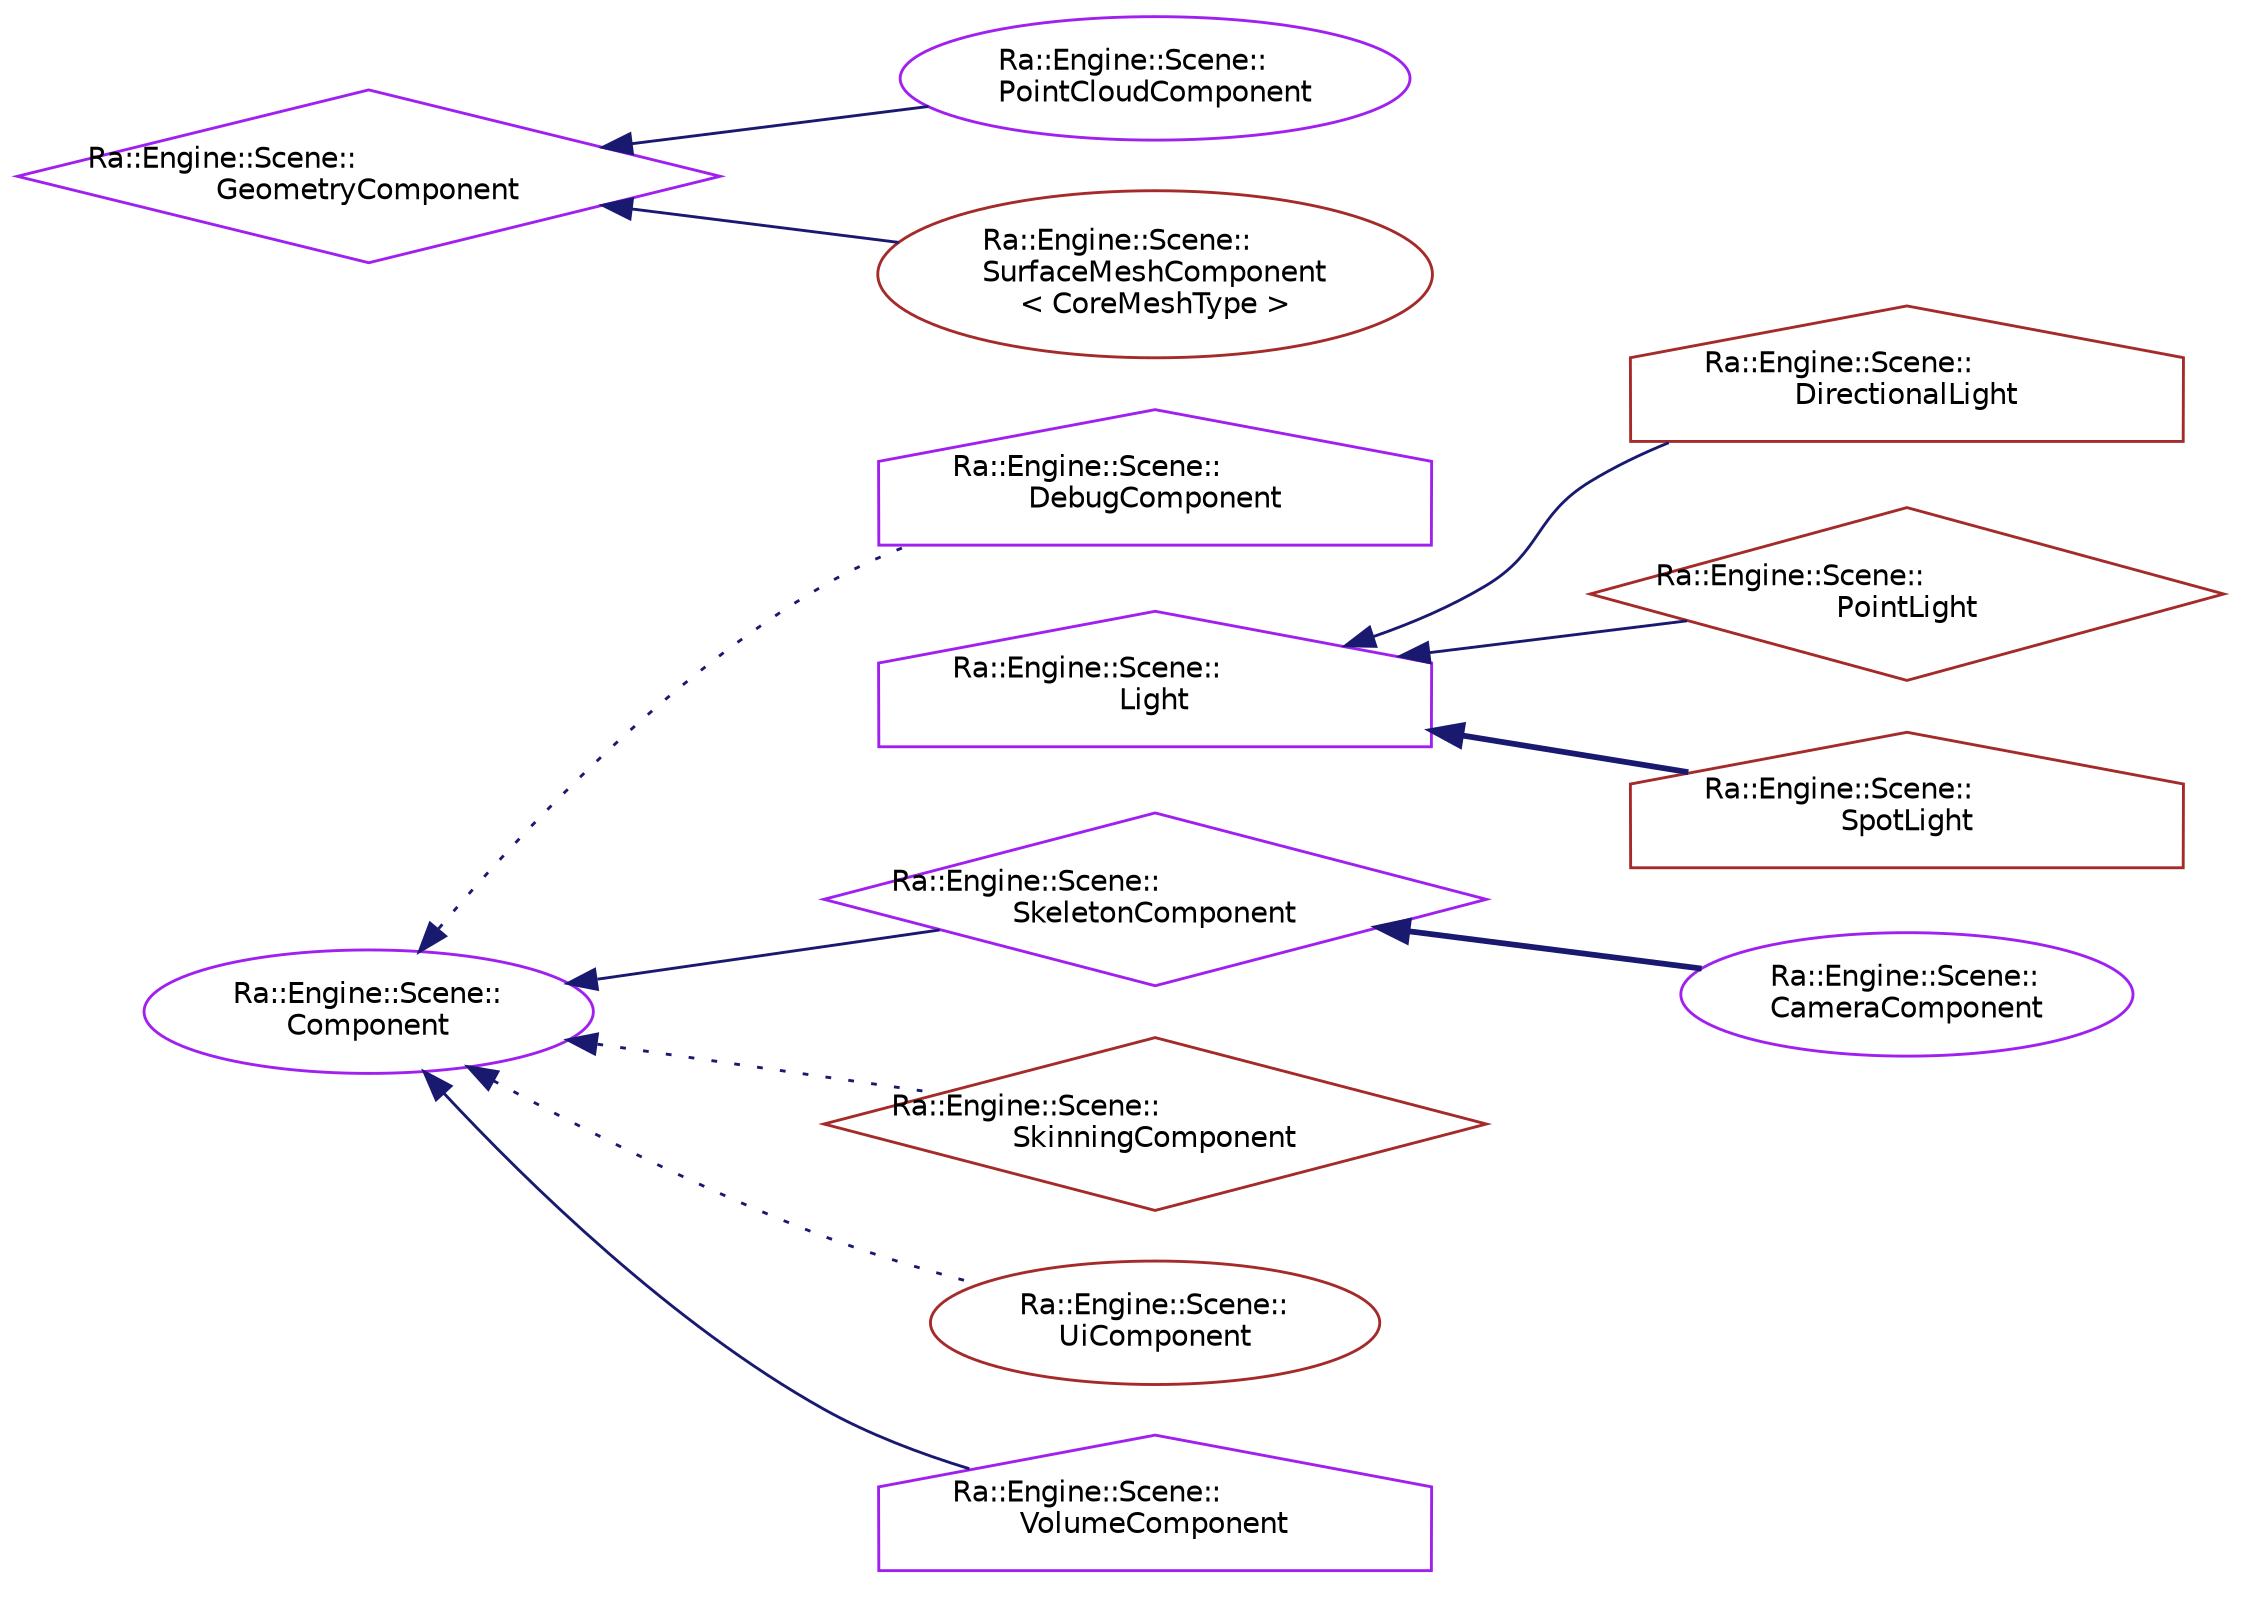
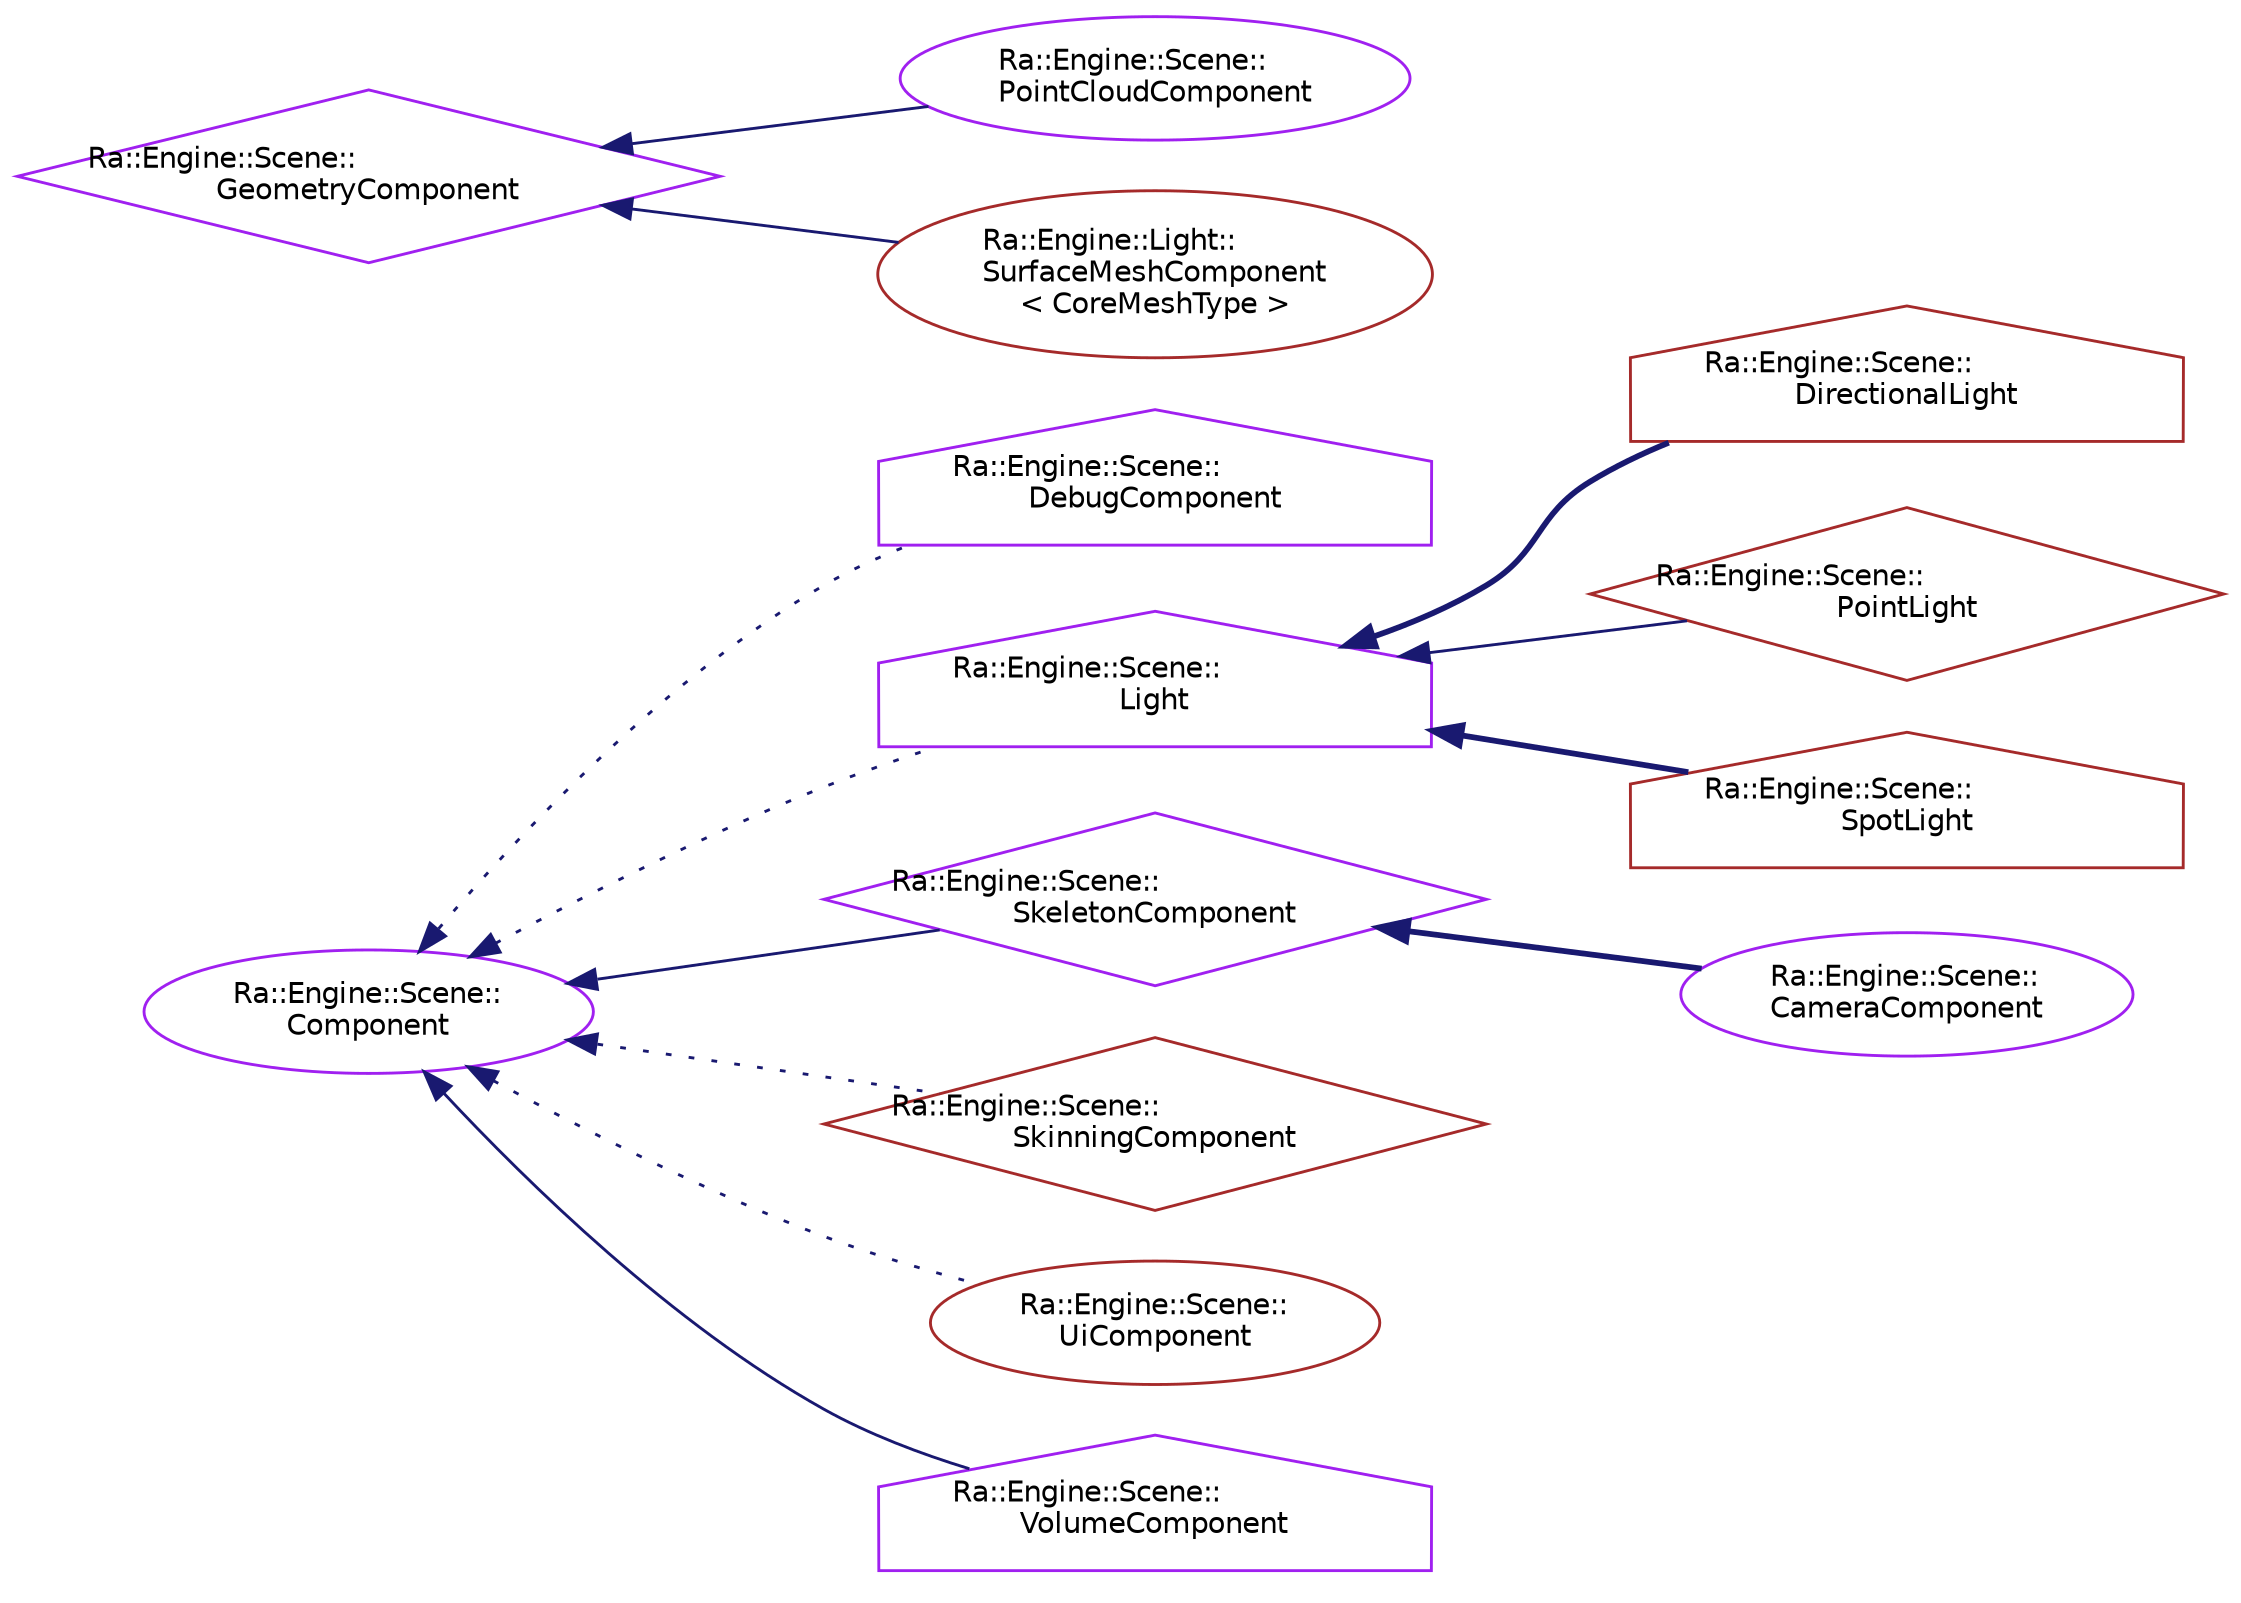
node "Ra::Engine::Scene:: SurfaceMeshComponent < CoreMeshType >": label "Ra::Engine::Scene:: SurfaceMeshComponent < CoreMeshType >" -> "Ra::Engine::Light:: SurfaceMeshComponent < CoreMeshType >"
edge "Ra::Engine::Scene:: DirectionalLight" -> "Ra::Engine::Scene:: Light": style solid -> bold
edge "Ra::Engine::Scene:: Light" -> "Ra::Engine::Scene:: Component": added
